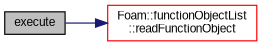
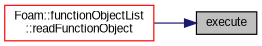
edge "execute" -> "Foam::functionObjectList ::readFunctionObject": reversed
